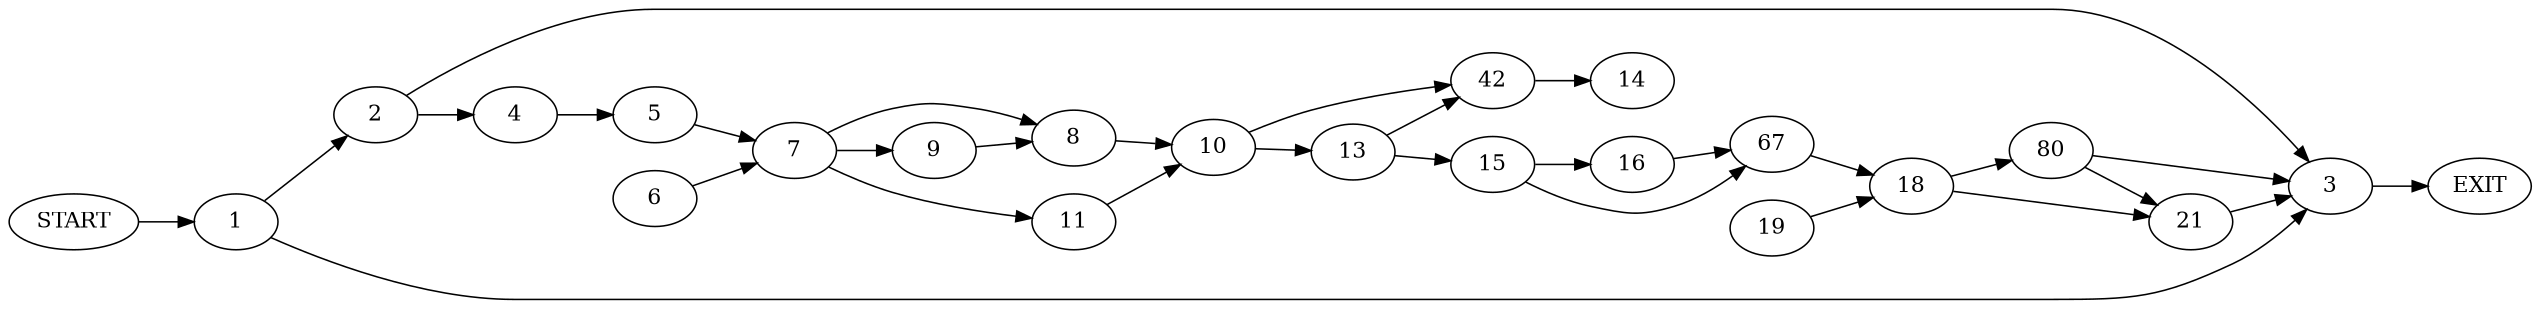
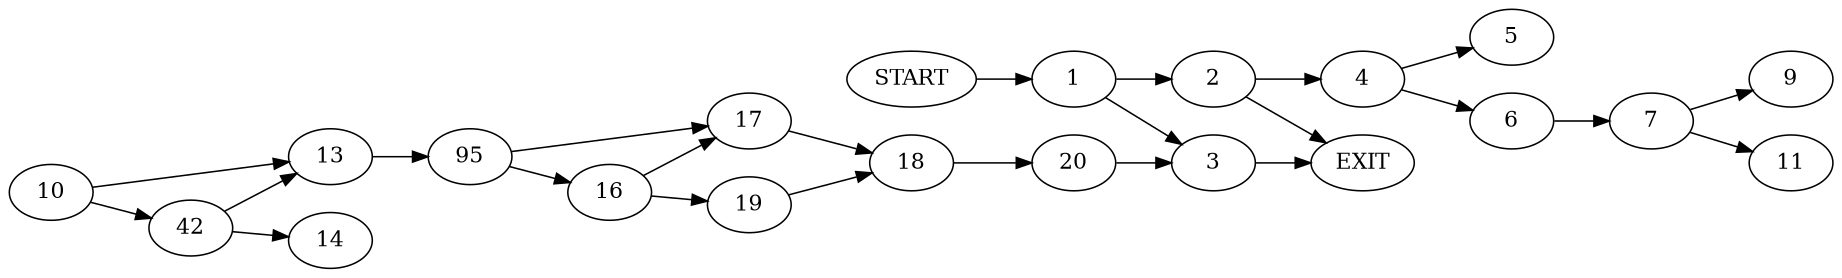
edge "2" -> "3": now "2" -> "EXIT"
edge "4" -> "6": added
edge "13" -> "42": reversed
edge "5" -> "7": removed
node "8": removed
node "67": label "67" -> "17"
node "80": label "80" -> "20"
node "15": label "15" -> "95"
edge "11" -> "10": removed
edge "16" -> "19": added
node "21": removed
